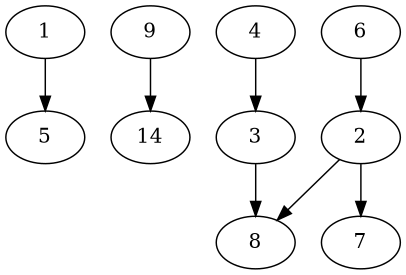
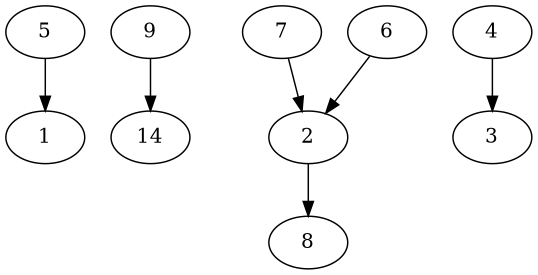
edge "1" -> "5": reversed
edge "3" -> "8": removed
edge "2" -> "7": reversed
